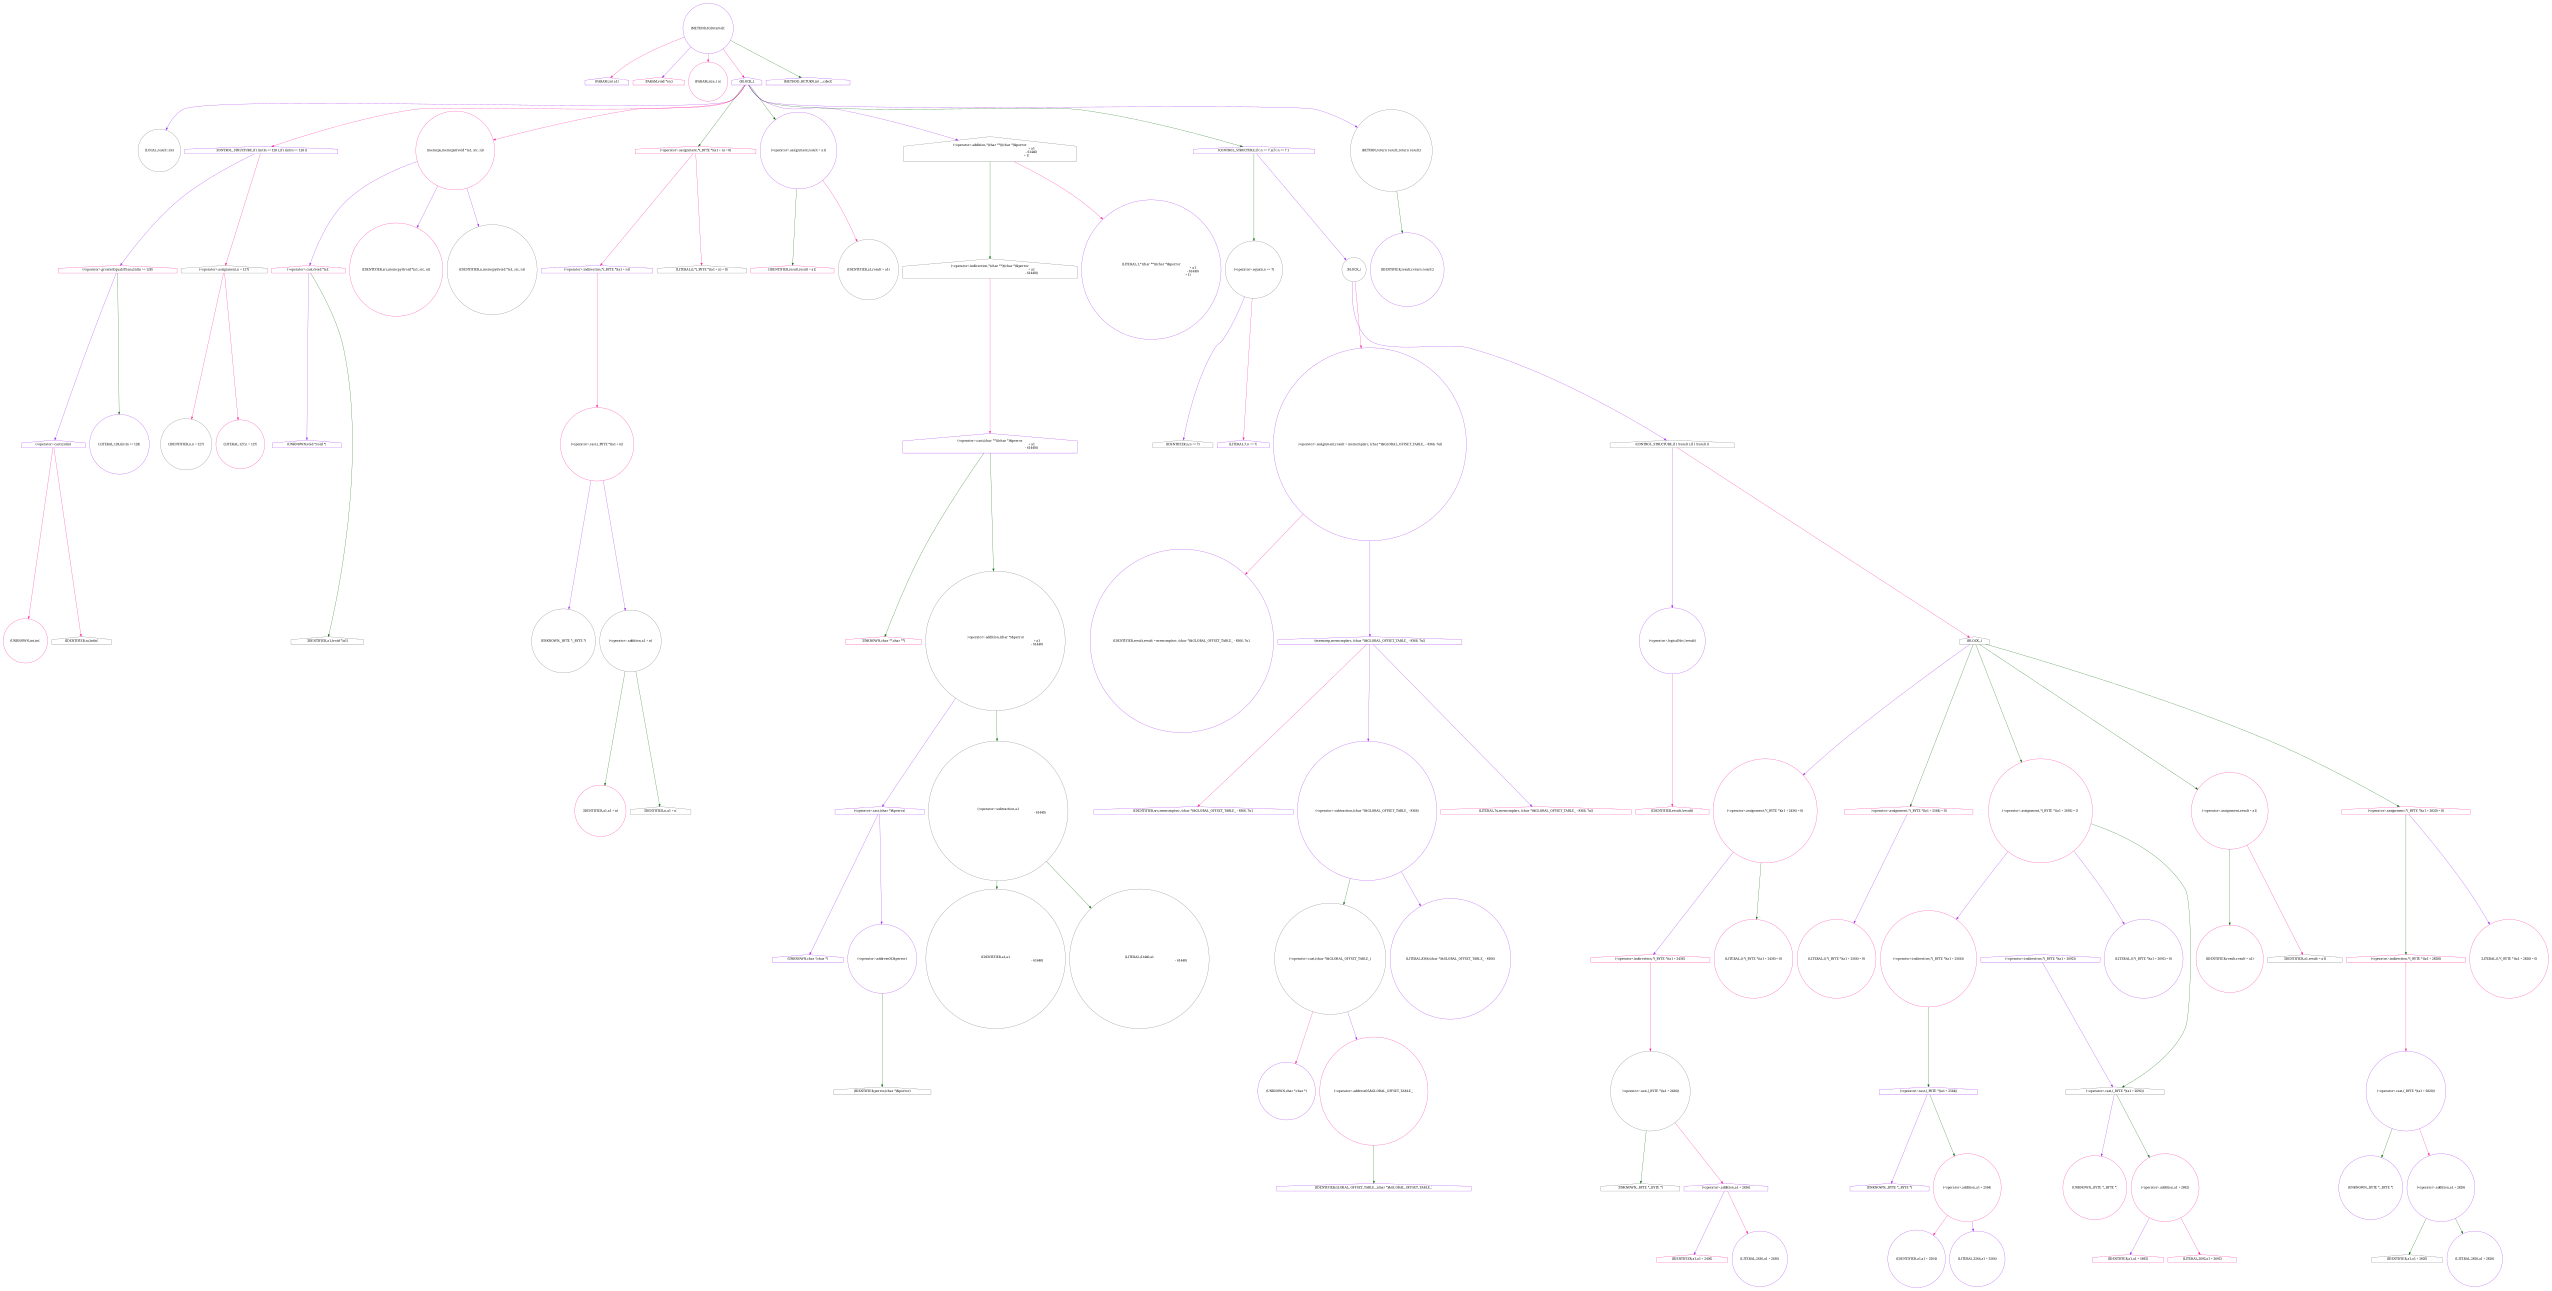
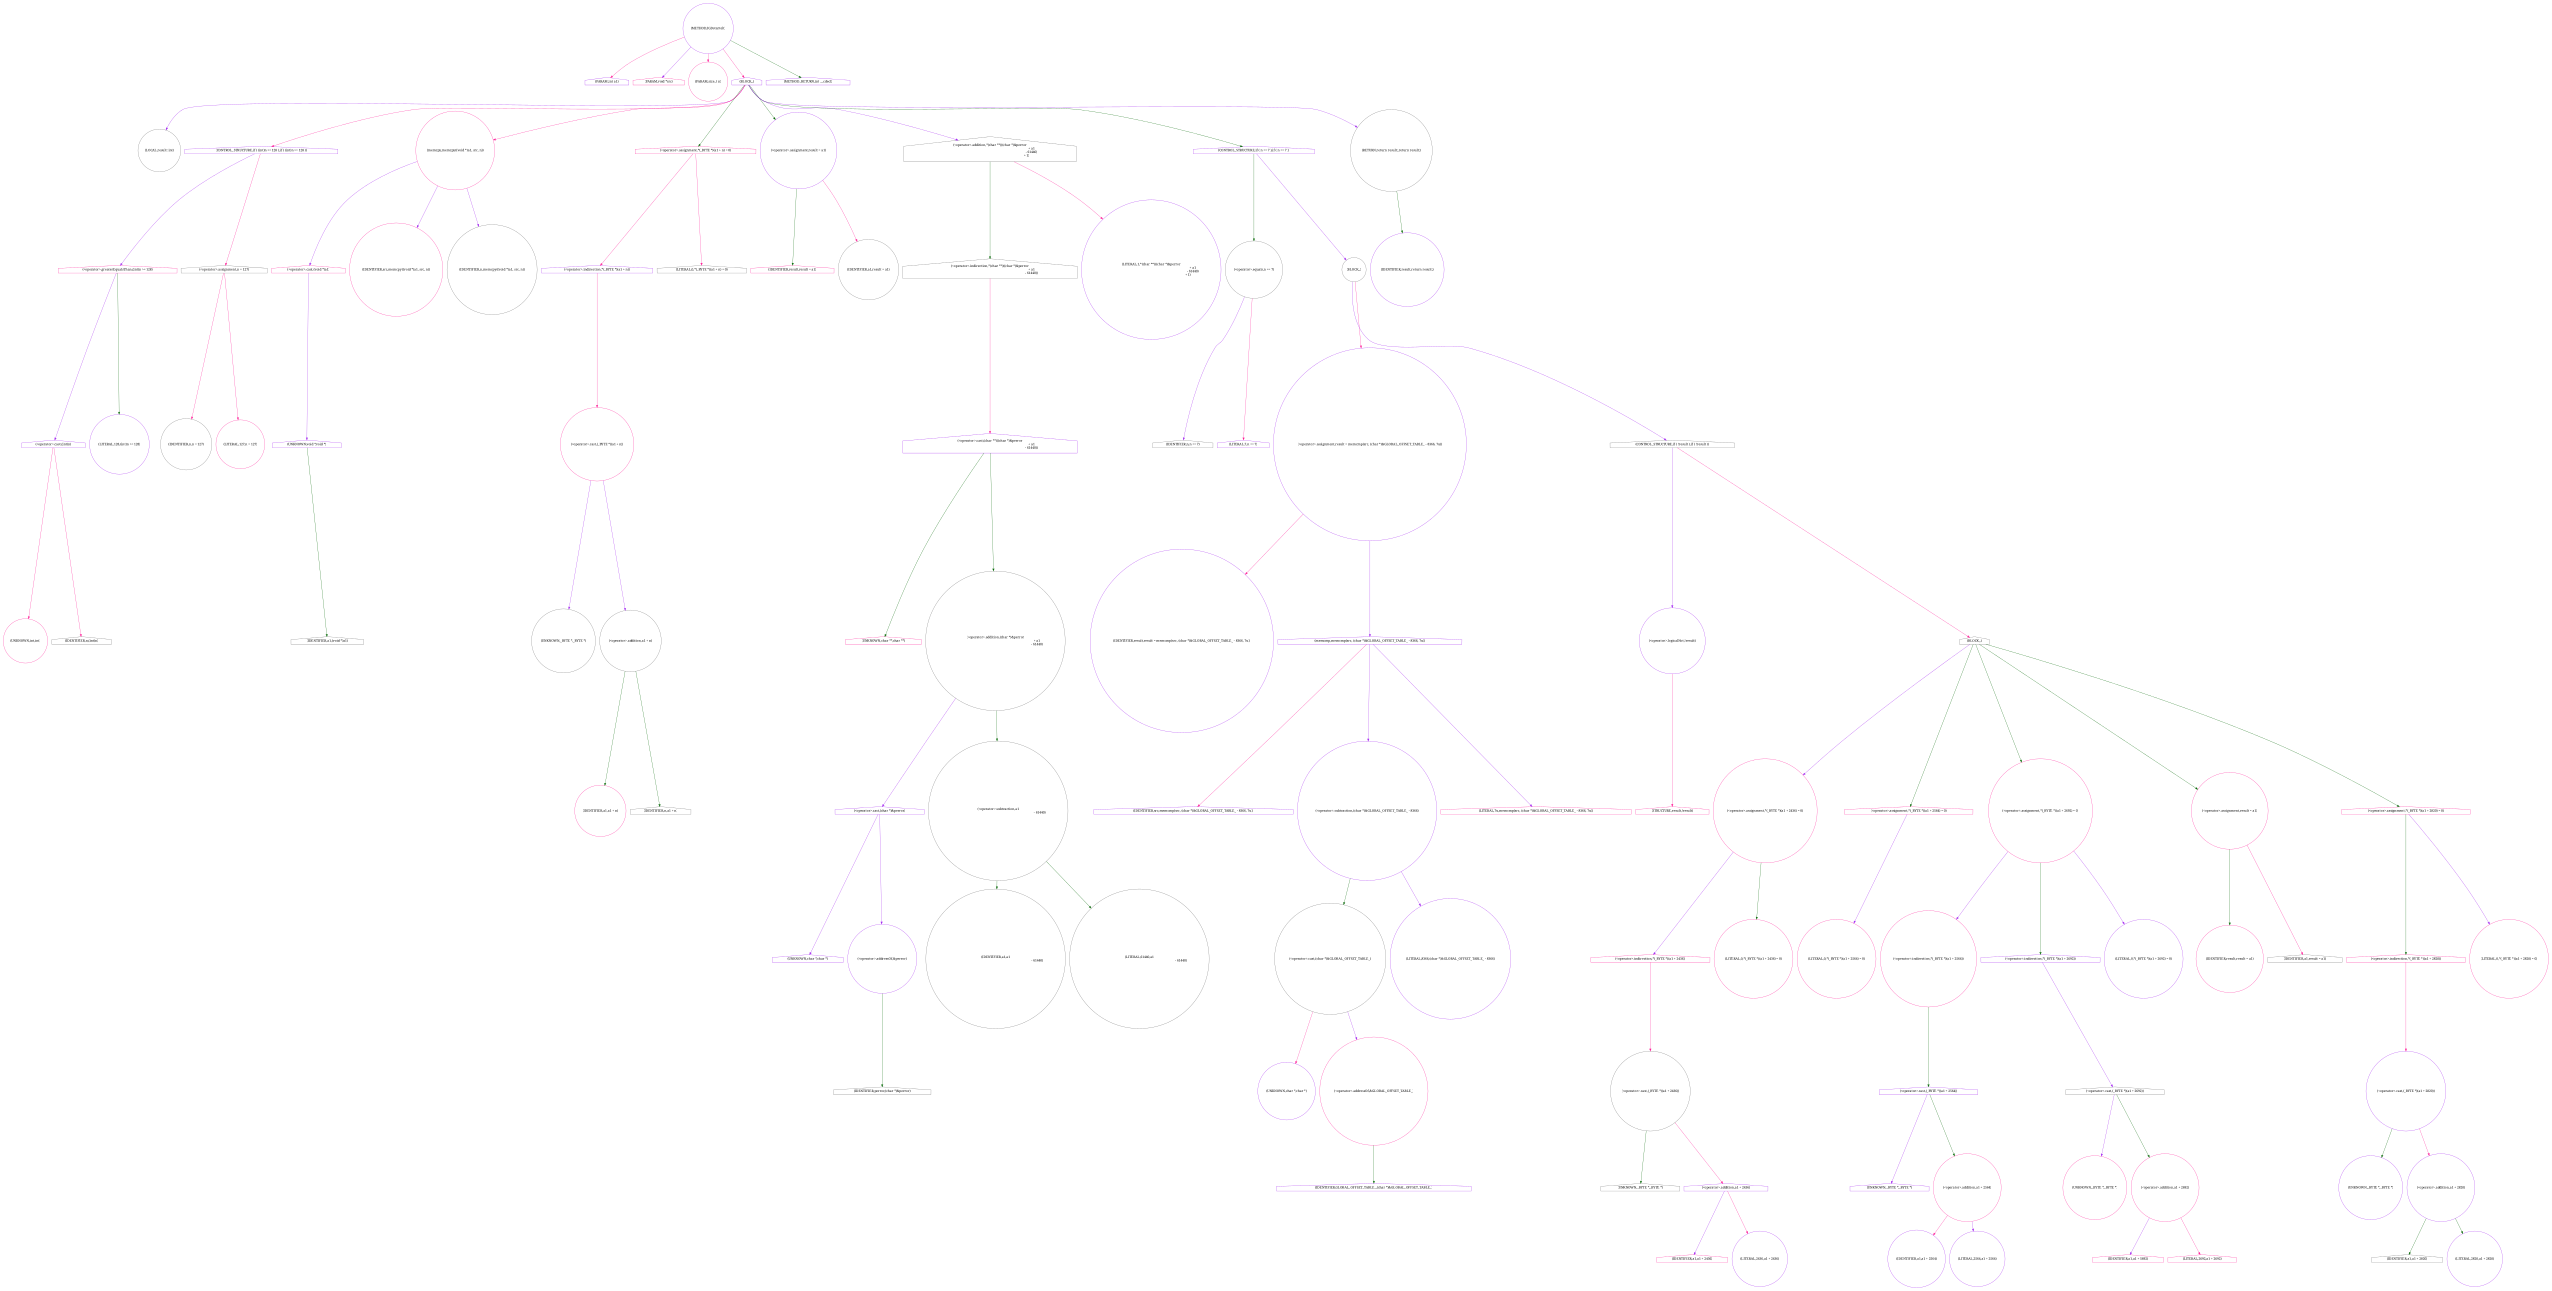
edge "(<operator>.cast,(void *)a1)" -> "(IDENTIFIER,a1,(void *)a1)": now "(UNKNOWN,void *,void *)" -> "(IDENTIFIER,a1,(void *)a1)"
node "(IDENTIFIER,result,!result)": label "(IDENTIFIER,result,!result)" -> "(STRUCTURE,result,!result)"
edge "(<operator>.assignment,*(_BYTE *)(a1 + 2692) = 0)" -> "(<operator>.cast,(_BYTE *)(a1 + 2692))": now "(<operator>.assignment,*(_BYTE *)(a1 + 2692) = 0)" -> "(<operator>.indirection,*(_BYTE *)(a1 + 2692))"
